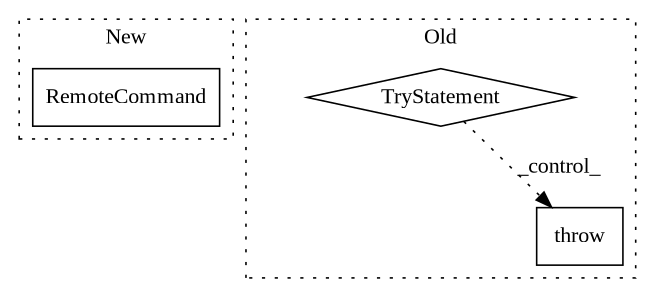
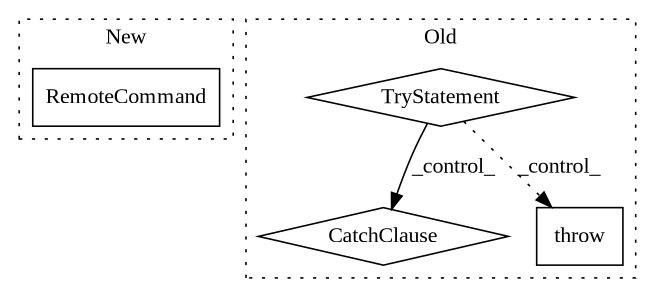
node "CatchClause": added
